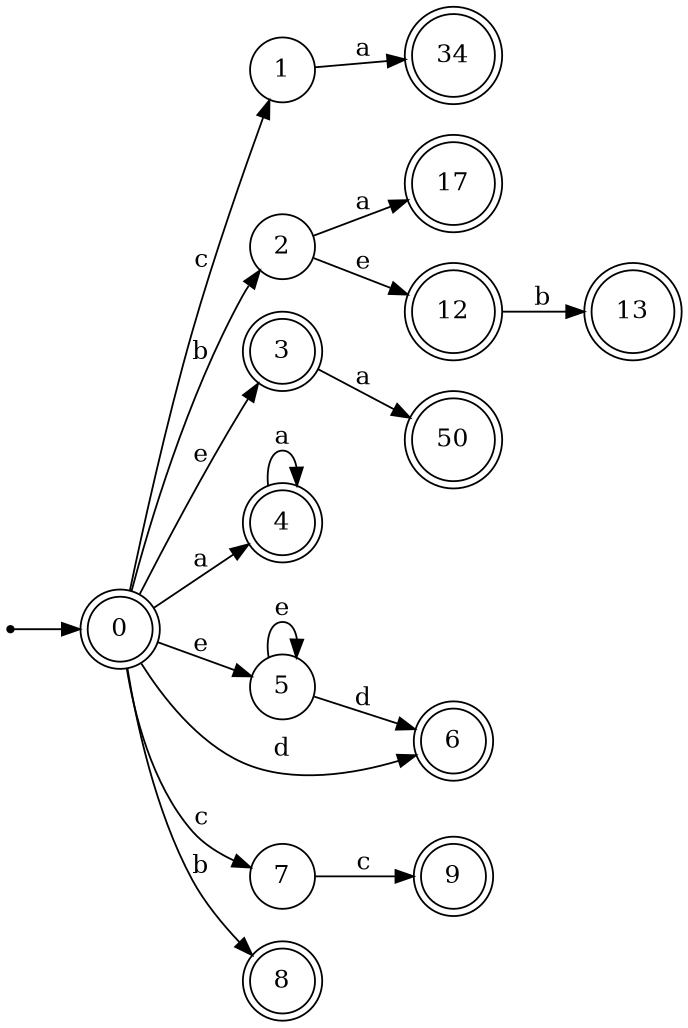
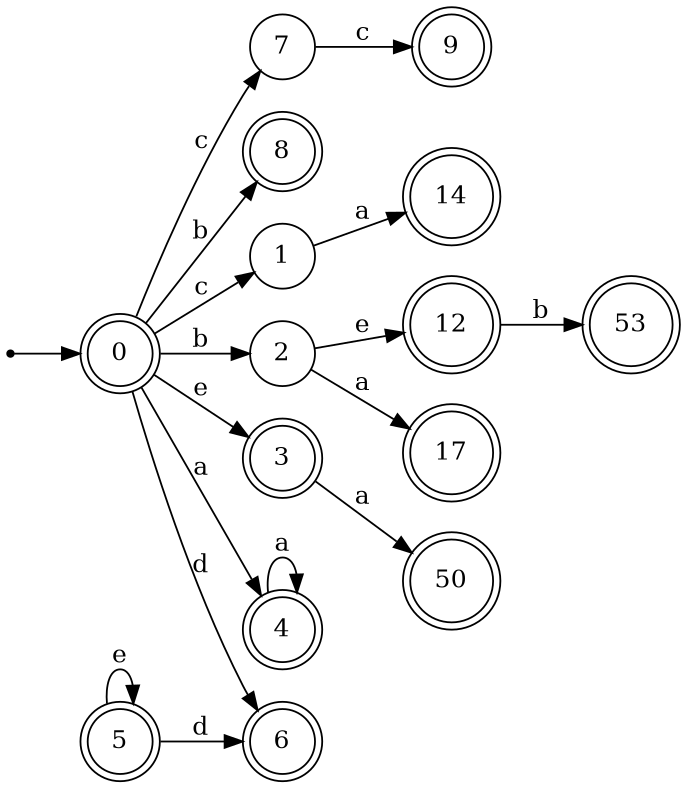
node "34": label "34" -> "14"
node "13": label "13" -> "53"
edge "0" -> "5": removed, label "e"
node "5": shape circle -> doublecircle
